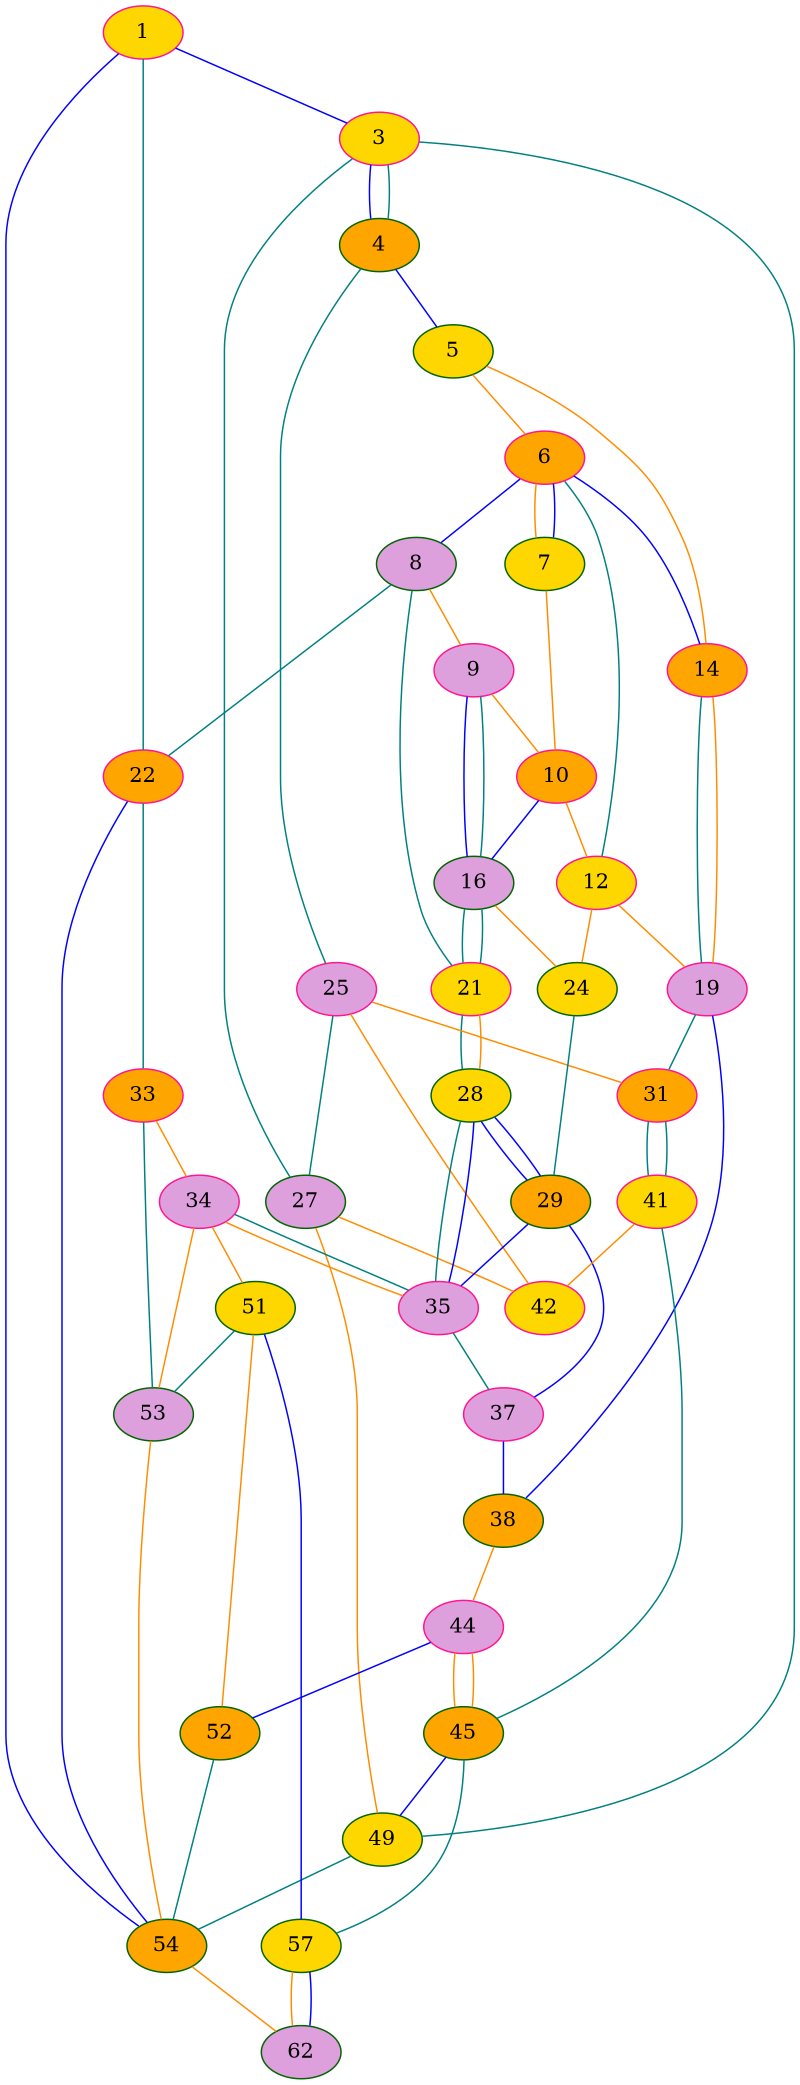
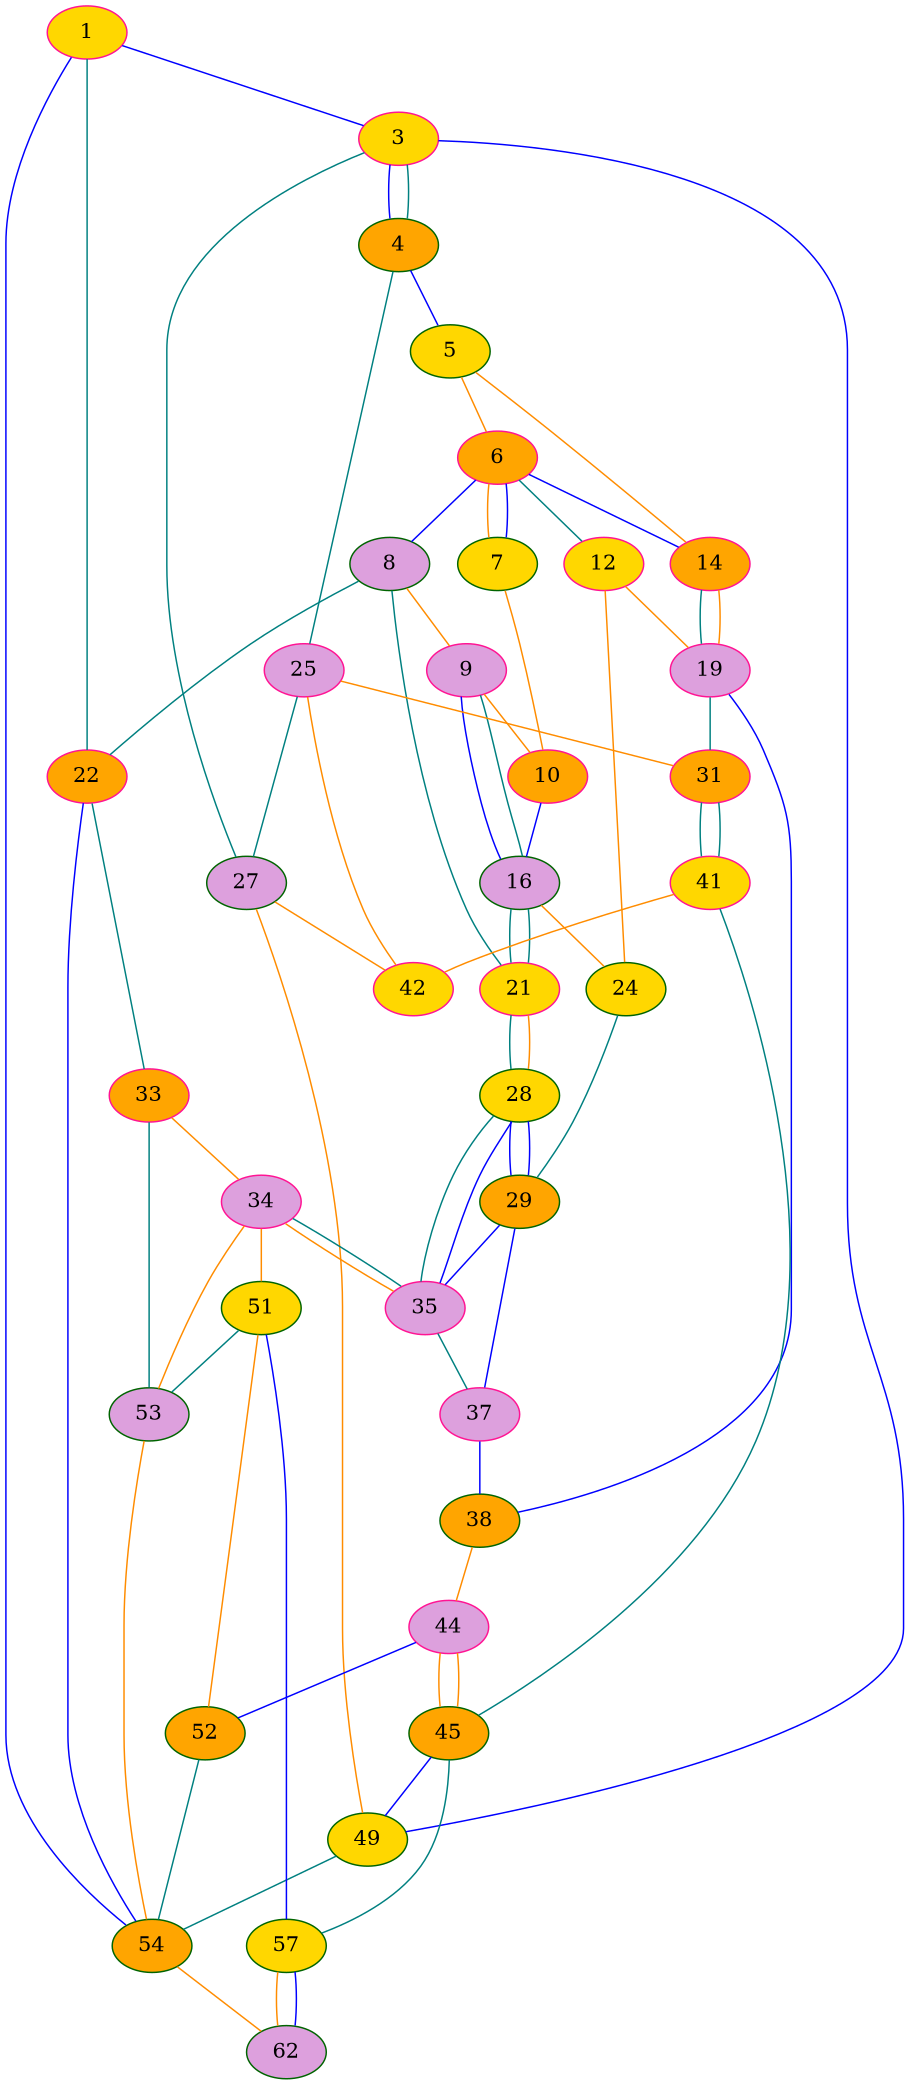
edge "10" -- "12": removed
edge "3" -- "49": color teal -> blue
